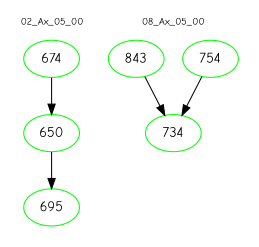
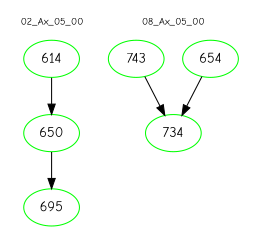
node "674": label "674" -> "614"
node "843": label "843" -> "743"
node "754": label "754" -> "654"
